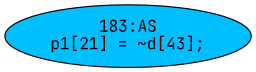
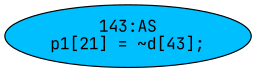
node "183:AS p1[21] = ~d[43];": label "183:AS p1[21] = ~d[43];" -> "143:AS p1[21] = ~d[43];"
